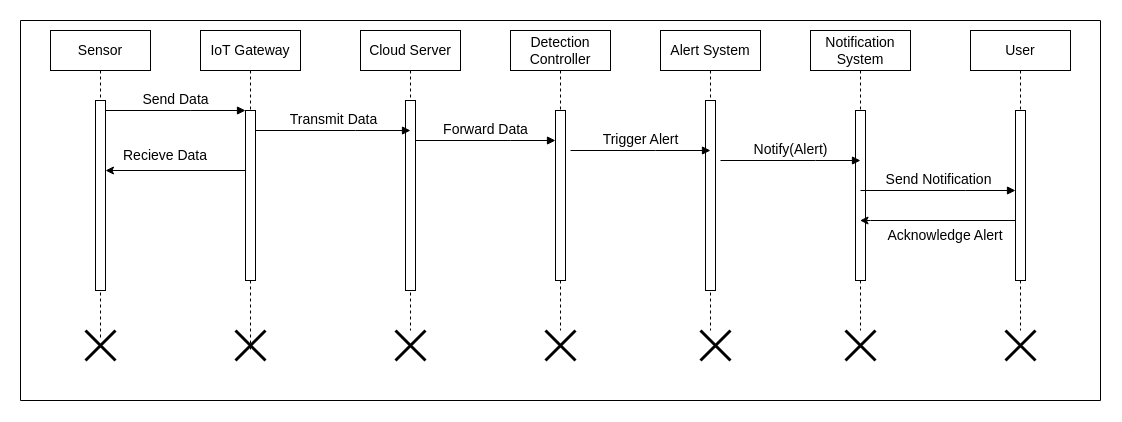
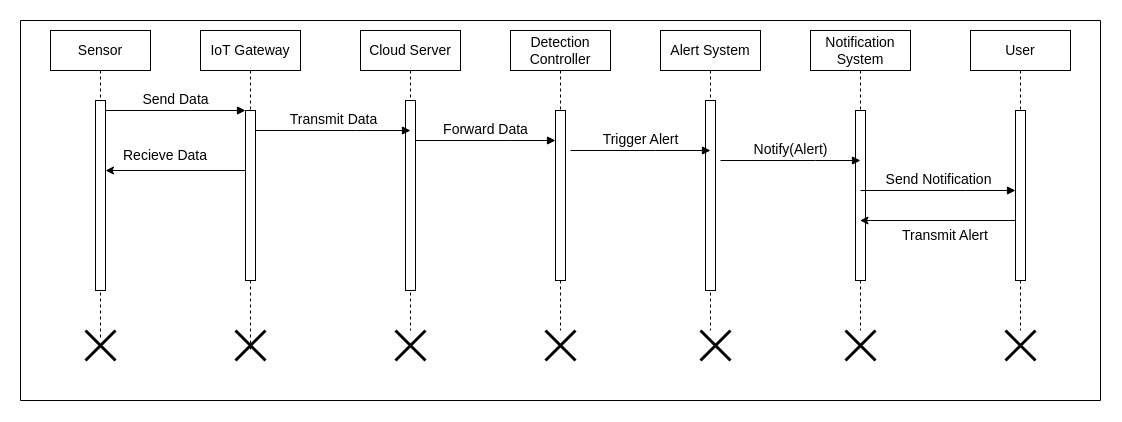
node "Acknowledge Alert": label "Acknowledge Alert" -> "Transmit Alert"
